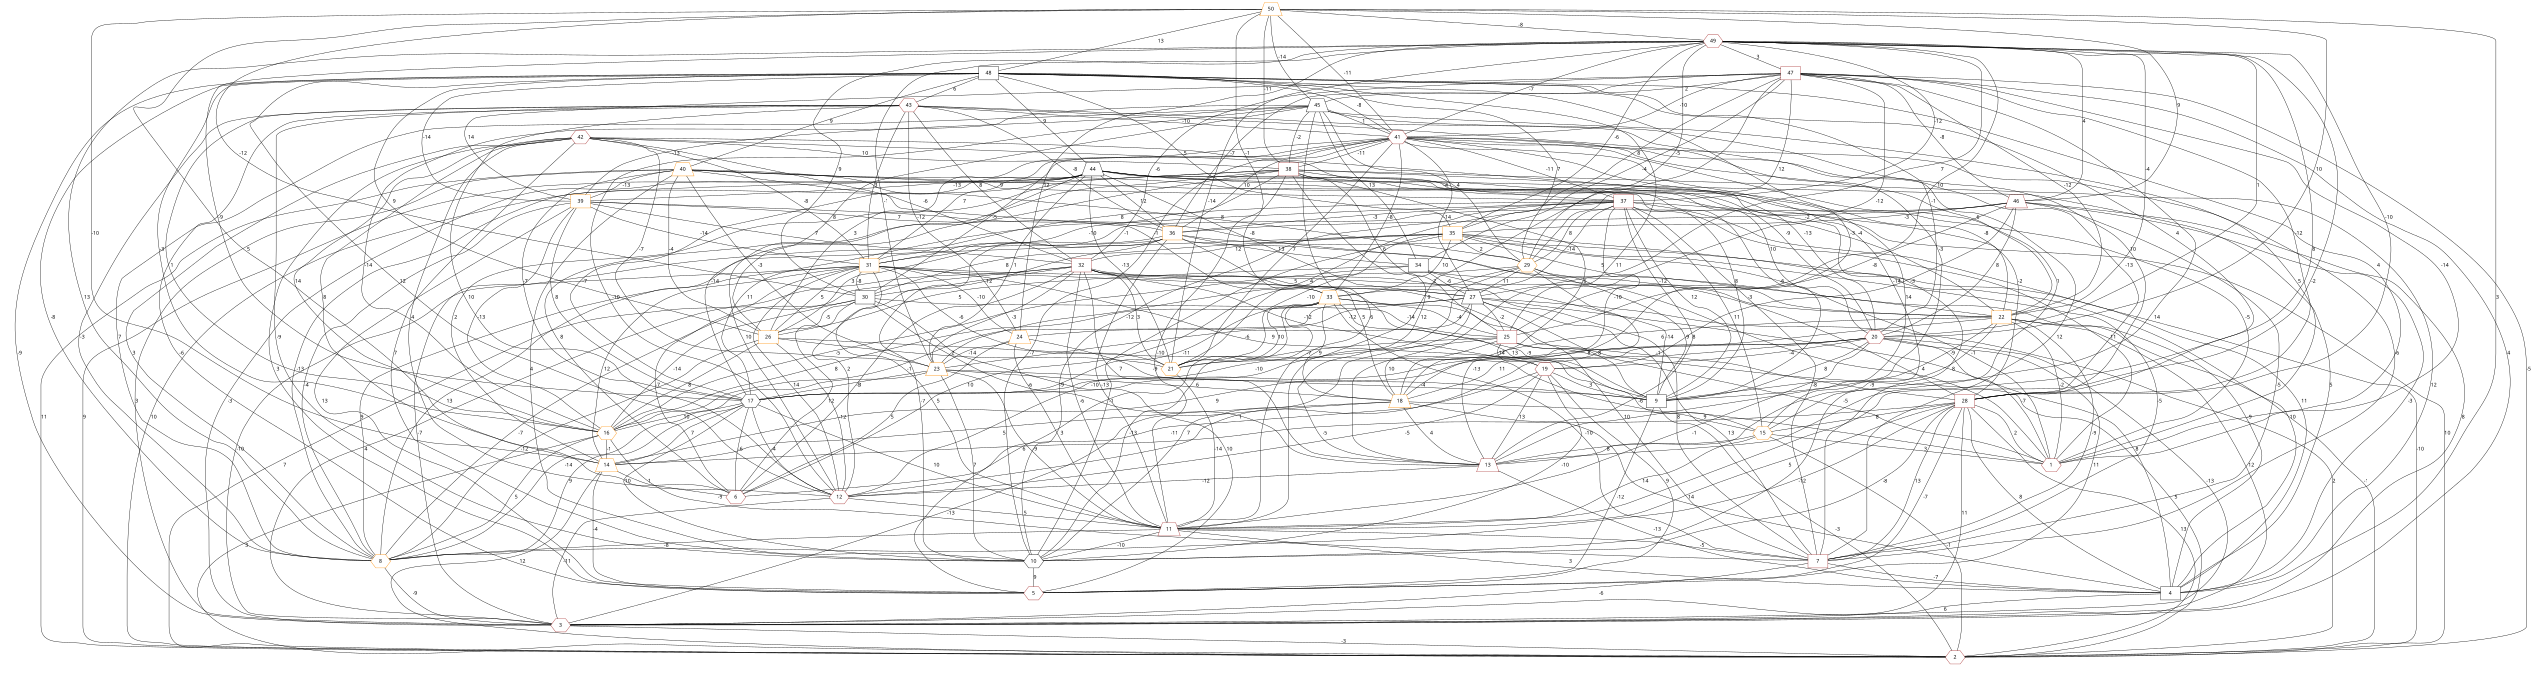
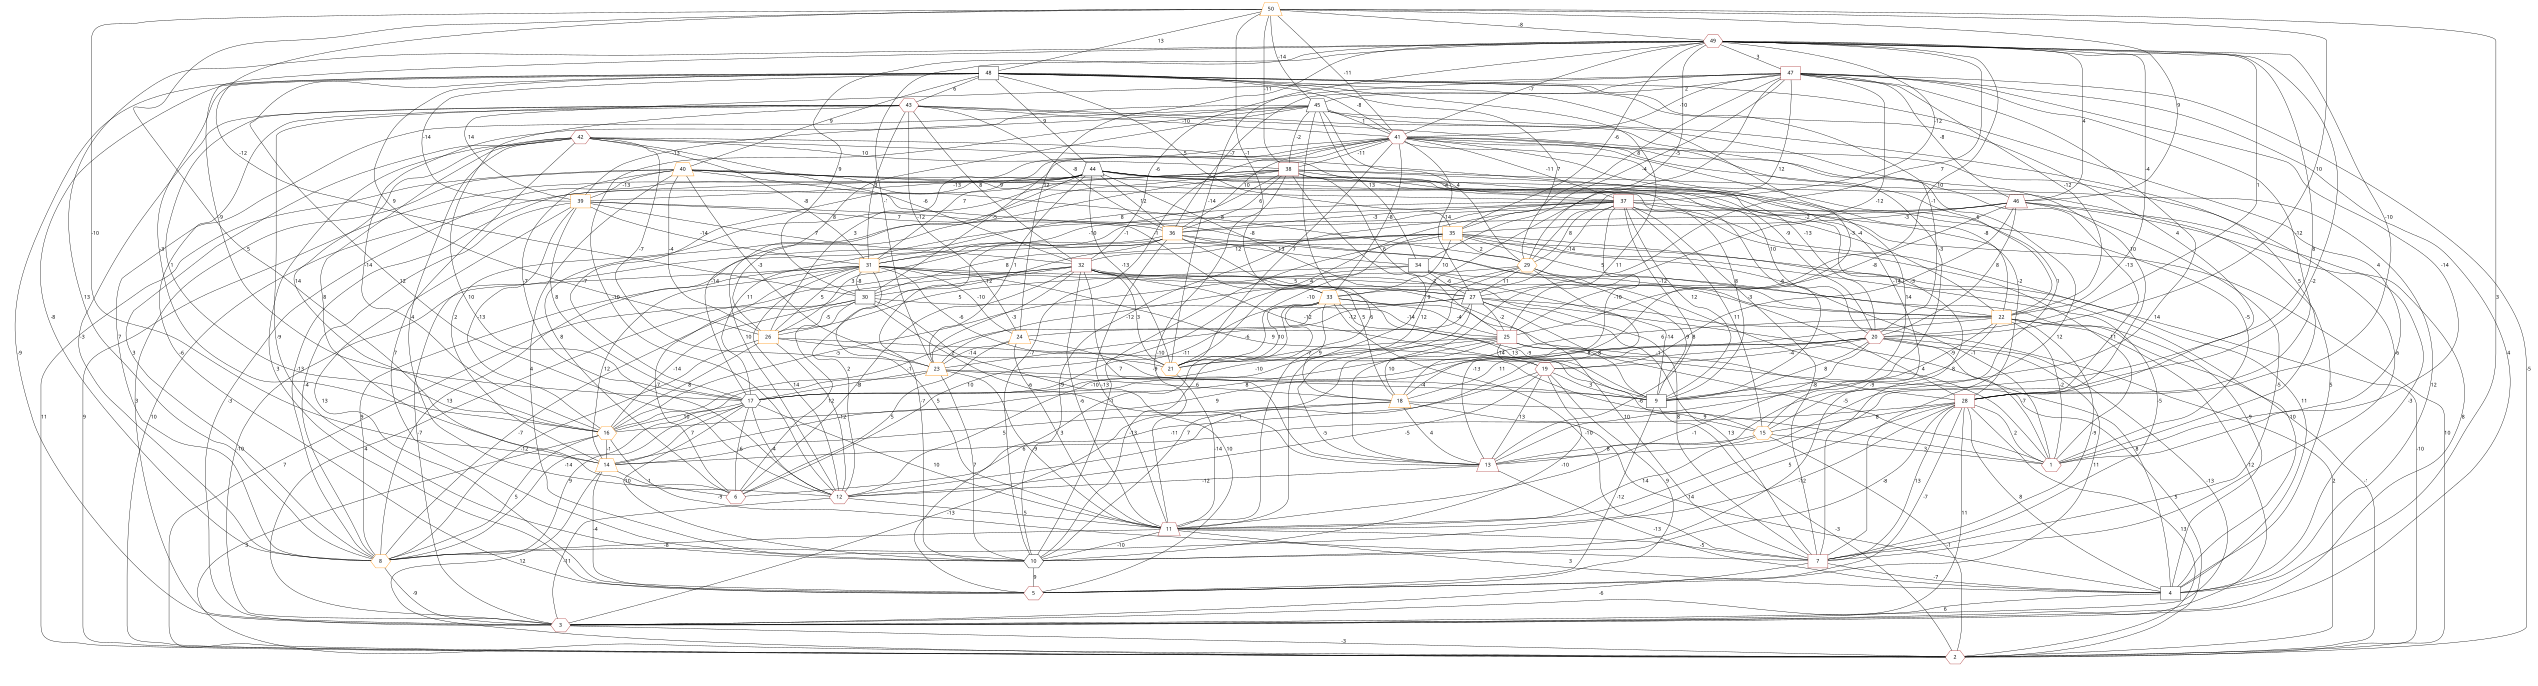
edge "38" -- "18": now "38" -- "36"
edge "33" -- "16": now "25" -- "16"
